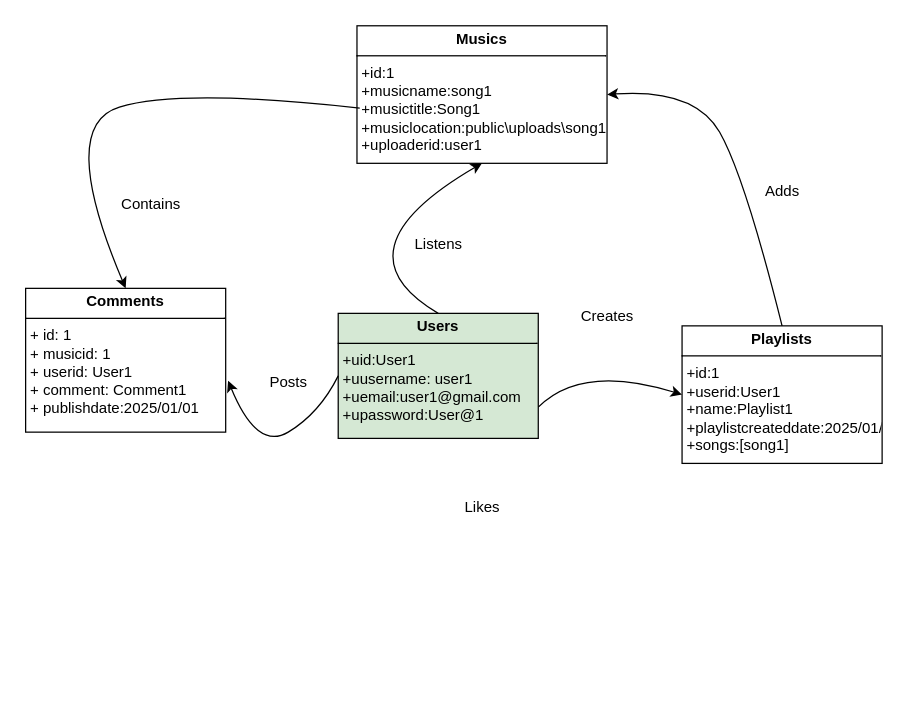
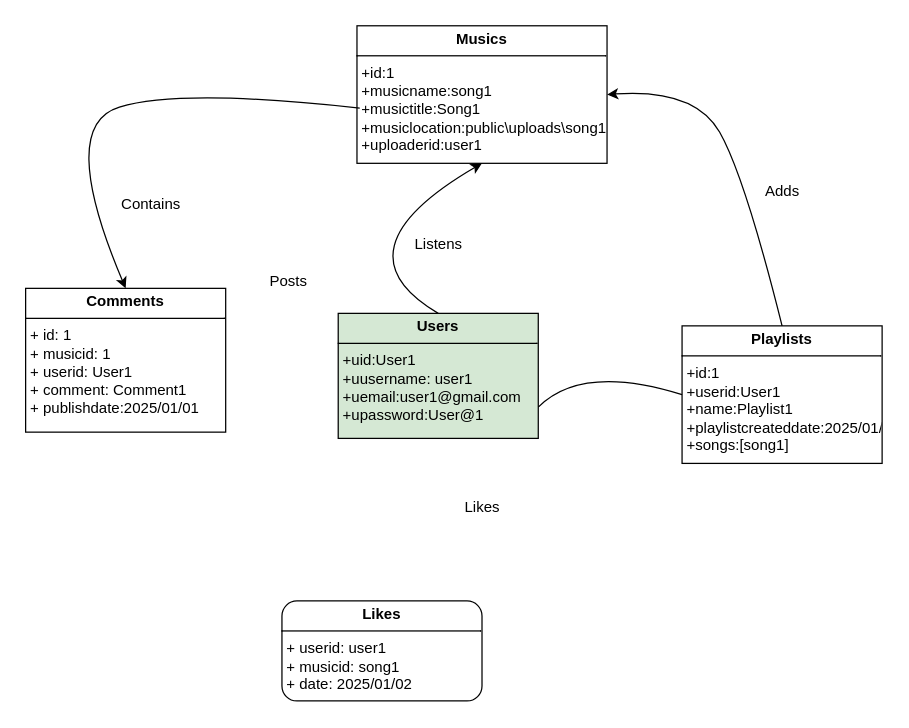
node "Creates": removed
node "Posts": moved (288, 382) -> (288, 282)
edge "Users +uid:User1 +uusername: user1 +uemail:user1@gmail.com +upassword:User@1" -> "Playlists +id:1 +userid:User1 +name:Playlist1 +playlistcreateddate:2025/01/02 +songs:[song1]": arrowhead classic -> none
edge "Users +uid:User1 +uusername: user1 +uemail:user1@gmail.com +upassword:User@1" -> "Comments + id: 1 + musicid: 1 + userid: User1 + comment: Comment1 + publishdate:2025/01/01": removed
node "Likes + userid: user1 + musicid: song1 + date: 2025/01/02": added
